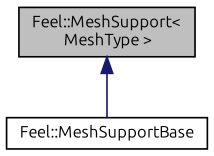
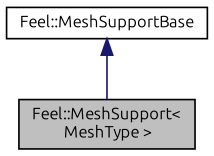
edge "Feel::MeshSupportBase" -> "Feel::MeshSupport< MeshType >": reversed
